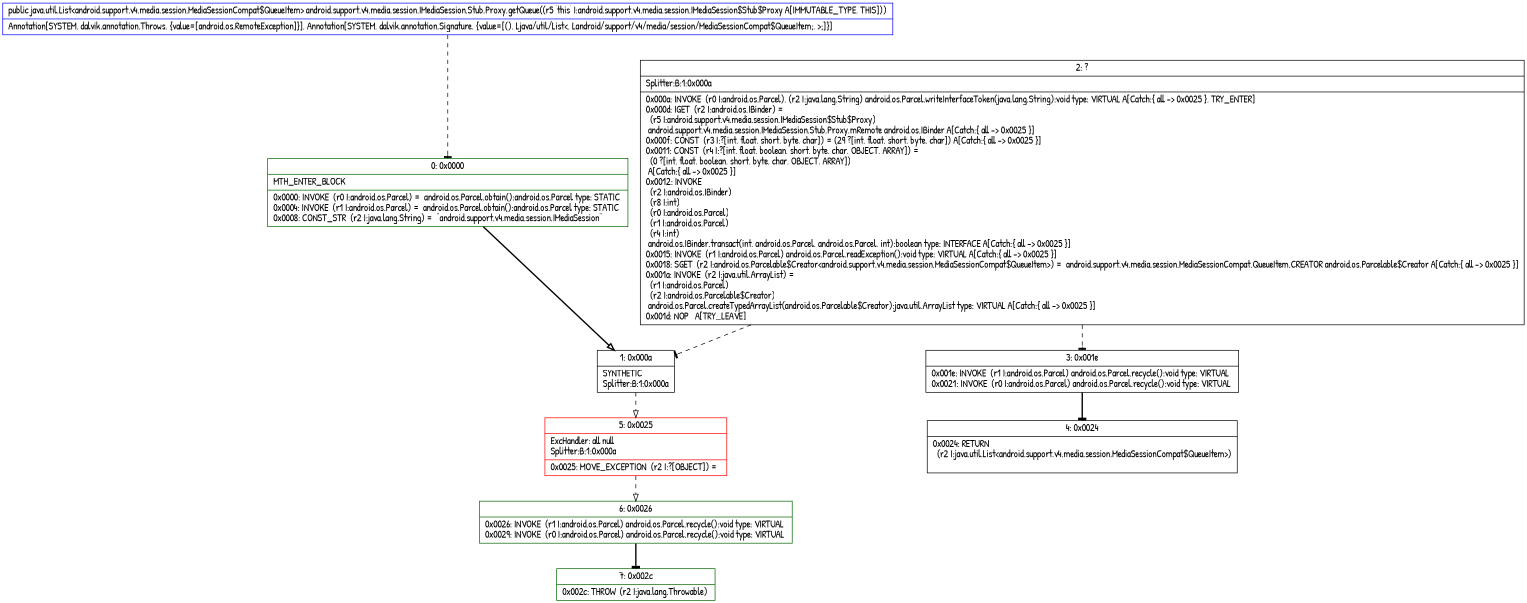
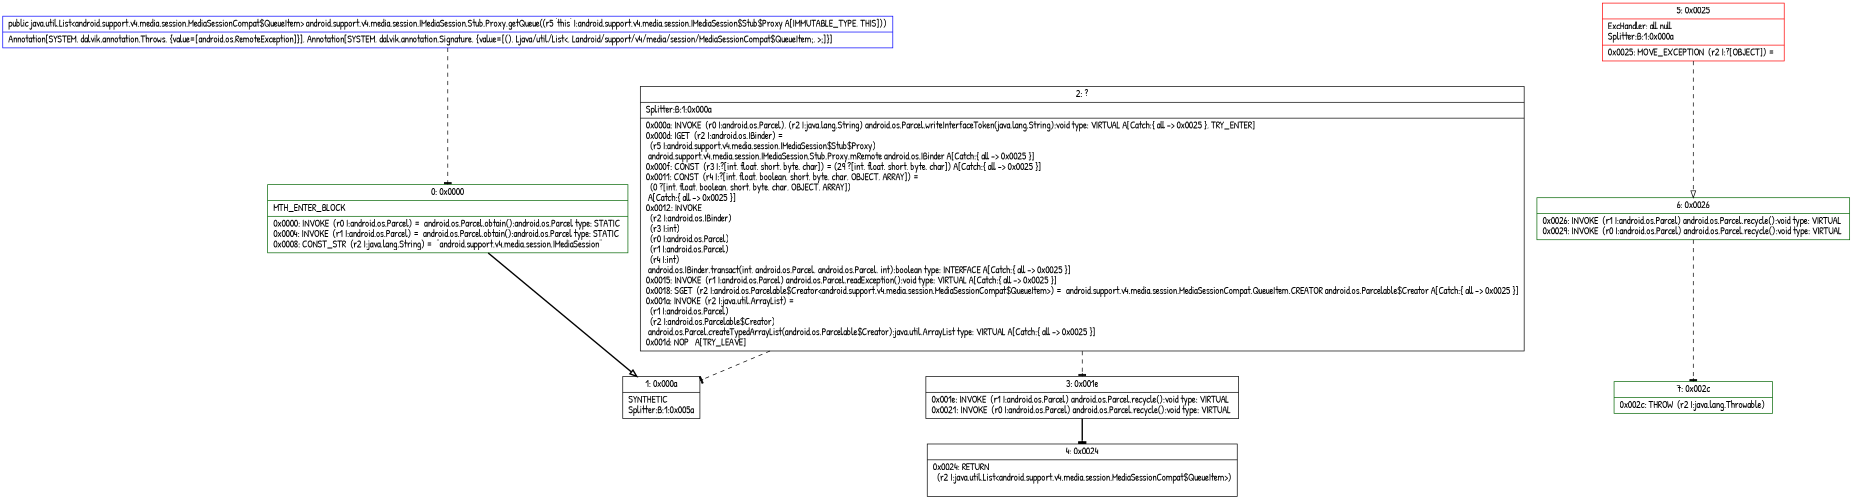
node "2: ?": text "(r8 I:int)" -> "(r3 I:int)"
node "1: 0x000a": text "Splitter:B:1:0x000a" -> "Splitter:B:1:0x005a"
edge "1: 0x000a" -> "5: 0x0025": removed
edge "6: 0x0026" -> "7: 0x002c": style bold -> dashed
